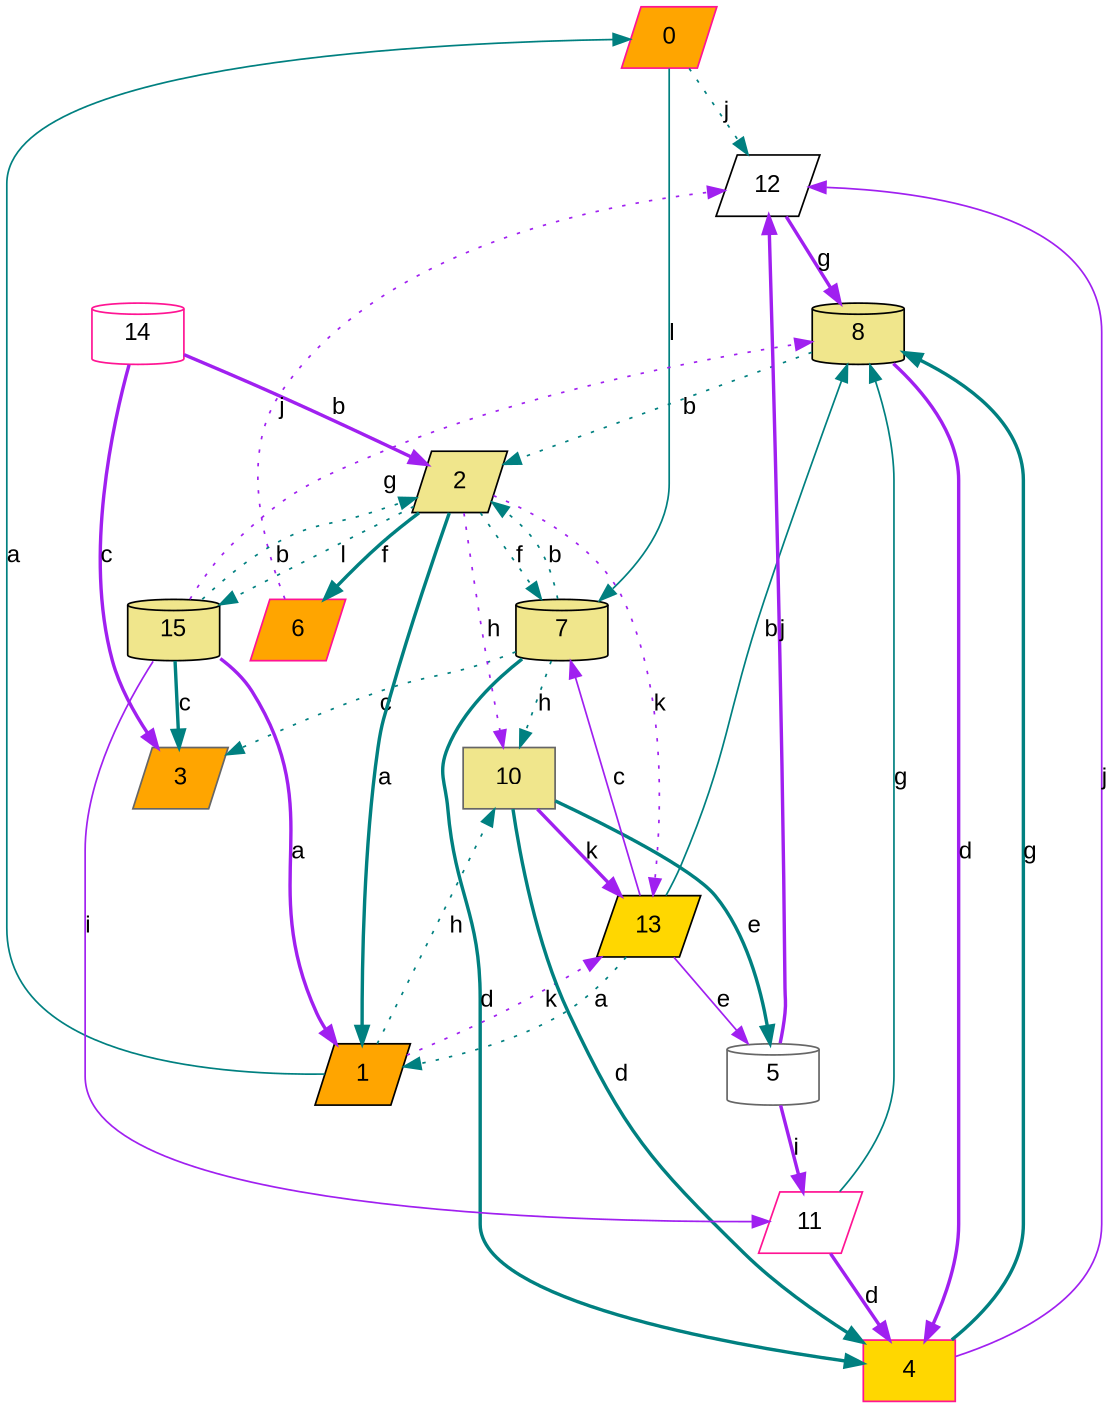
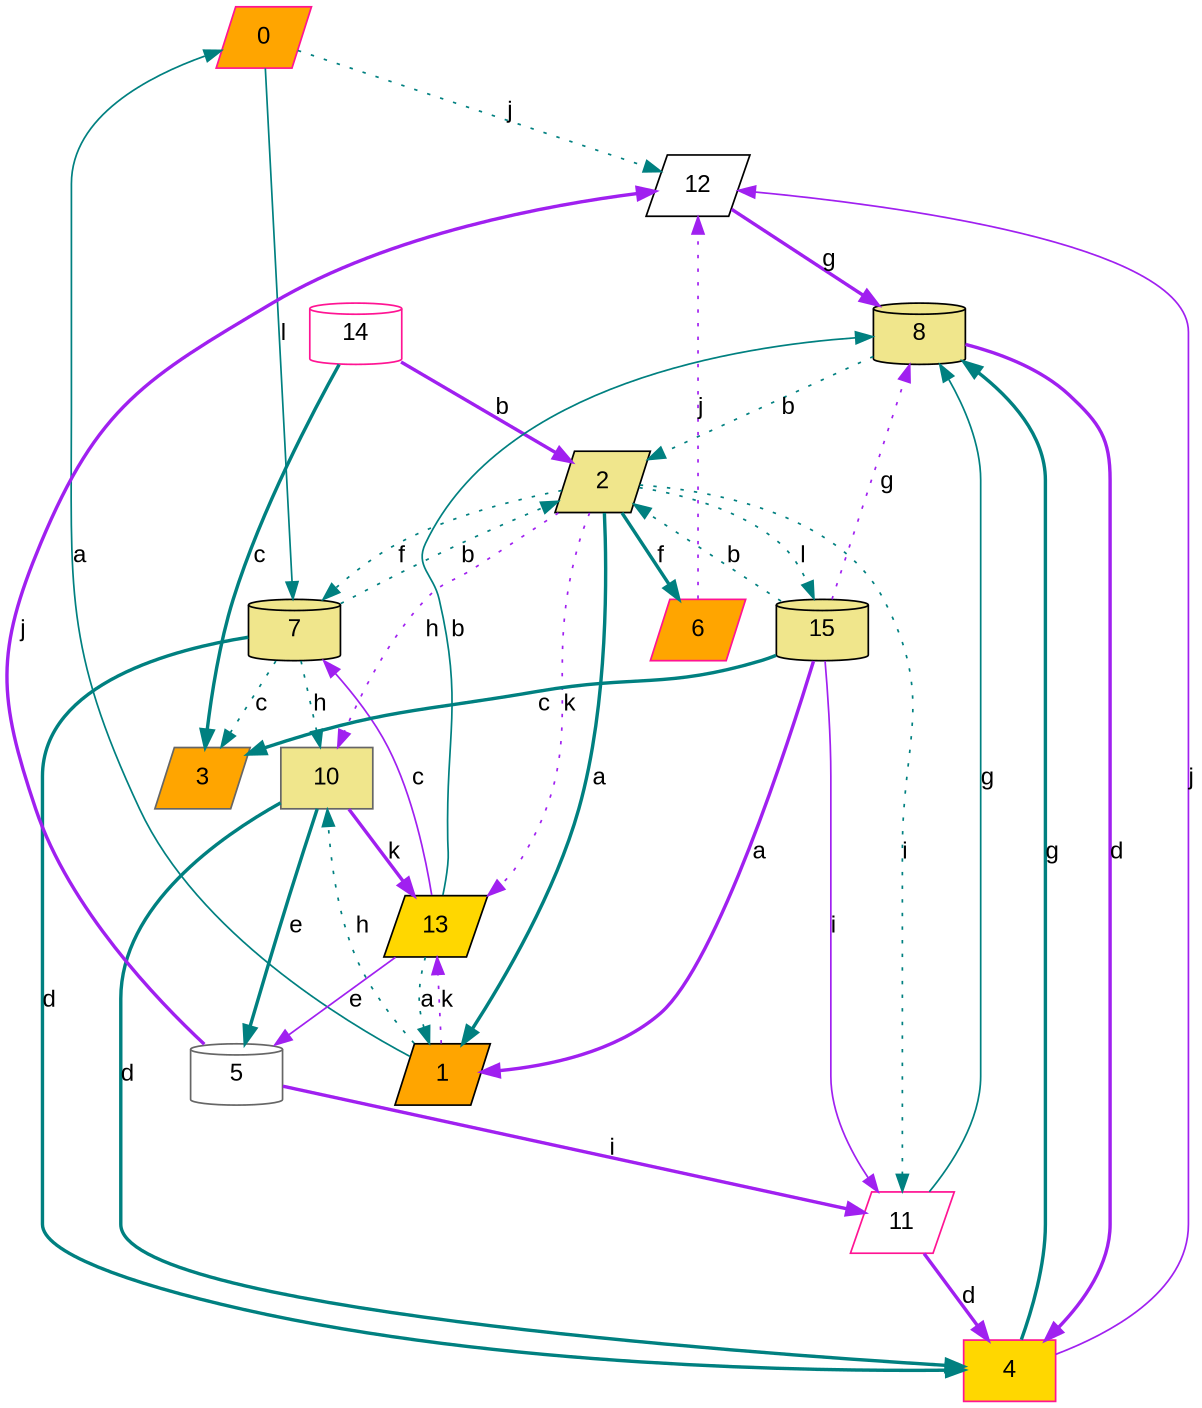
edge "14" -> "3": color purple -> teal
edge "2" -> "11": added, label "i"
